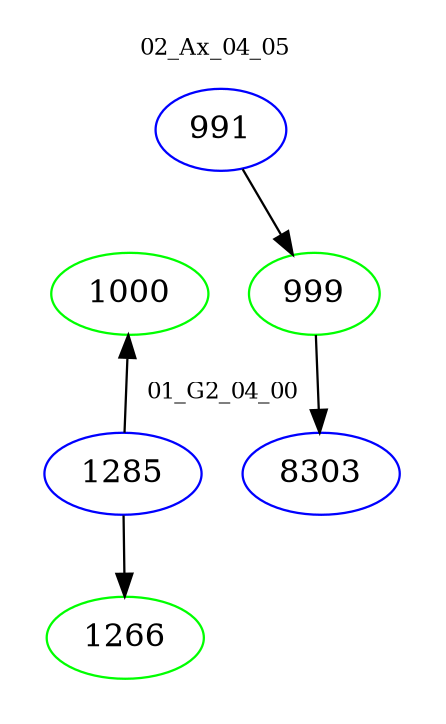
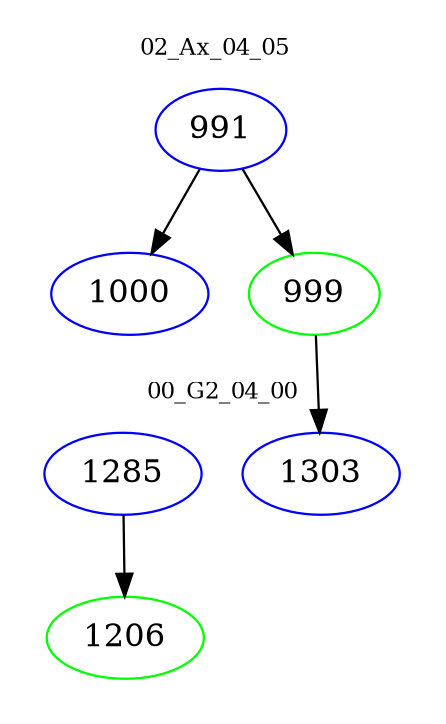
node "1000": color green -> blue
cluster "01_G2_04_00": label "01_G2_04_00" -> "00_G2_04_00"
edge "1285" -> "1000": now "991" -> "1000"
node "8303": label "8303" -> "1303"
node "1266": label "1266" -> "1206"
